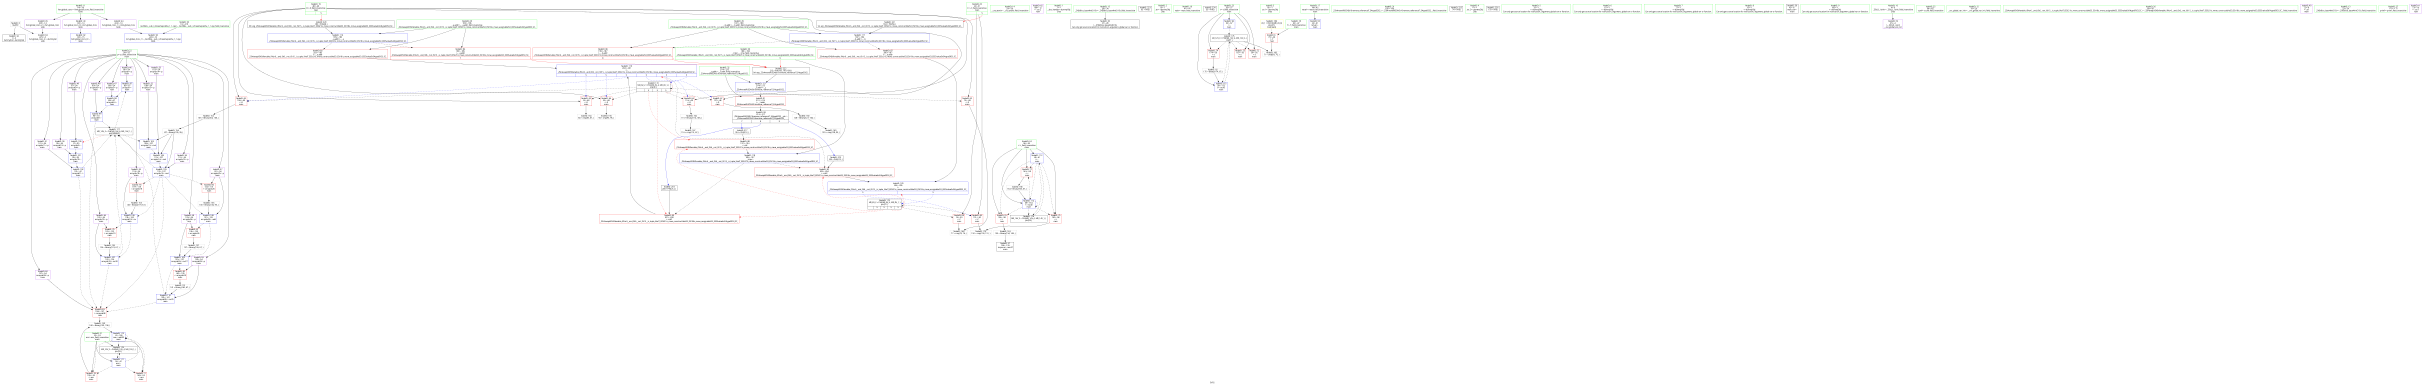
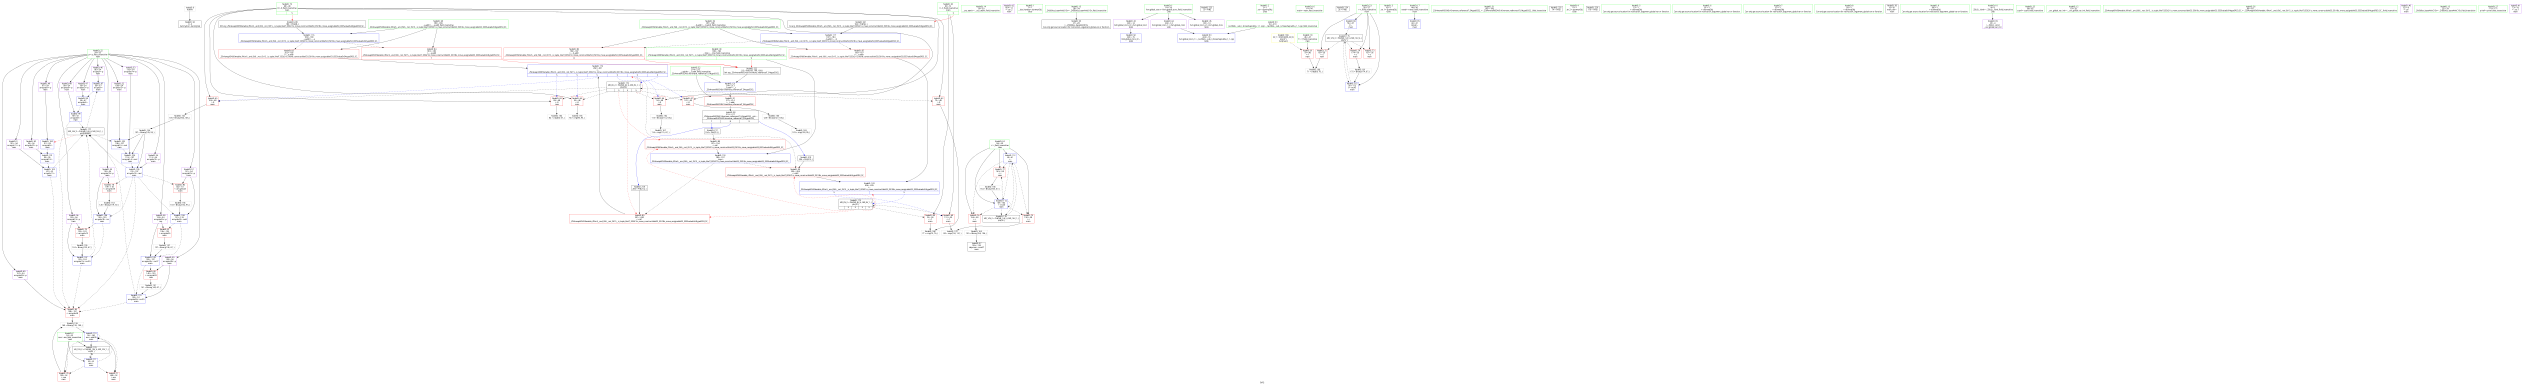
node "NodeID: 94": removed
edge "NodeID: 175" -> "NodeID: 166": now "NodeID: 72" -> "NodeID: 166"
